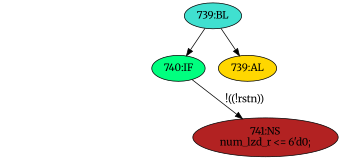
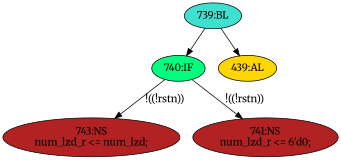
node "739:AL": label "739:AL" -> "439:AL"
node "743:NS num_lzd_r <= num_lzd;": added
